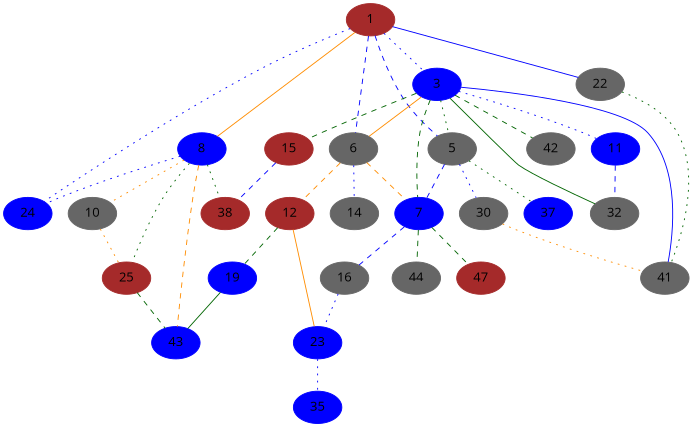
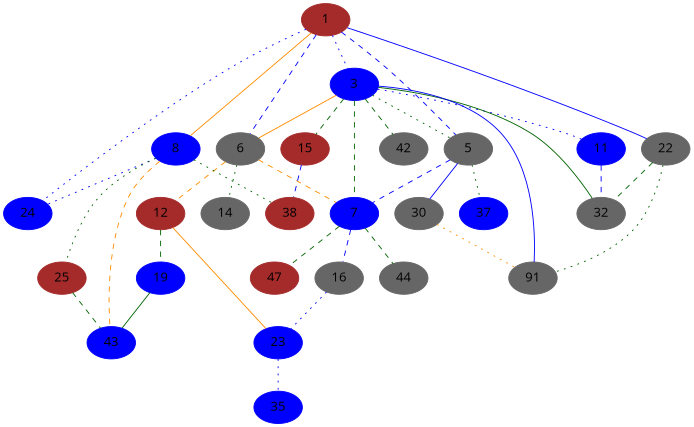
edge "6" -- "14": color blue -> darkgreen
edge "5" -- "30": style dotted -> solid
edge "22" -- "32": added
node "10": removed
node "41": label "41" -> "91"
